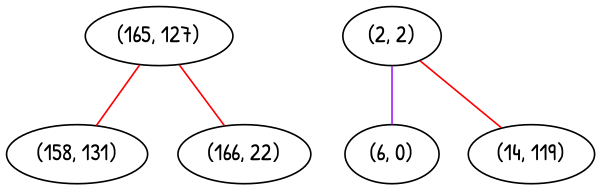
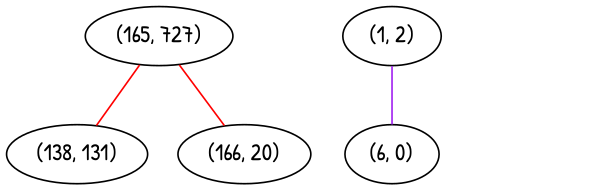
node "(165, 127)": label "(165, 127)" -> "(165, 727)"
node "(2, 2)": label "(2, 2)" -> "(1, 2)"
node "(158, 131)": label "(158, 131)" -> "(138, 131)"
node "(166, 22)": label "(166, 22)" -> "(166, 20)"
node "(14, 119)": removed
